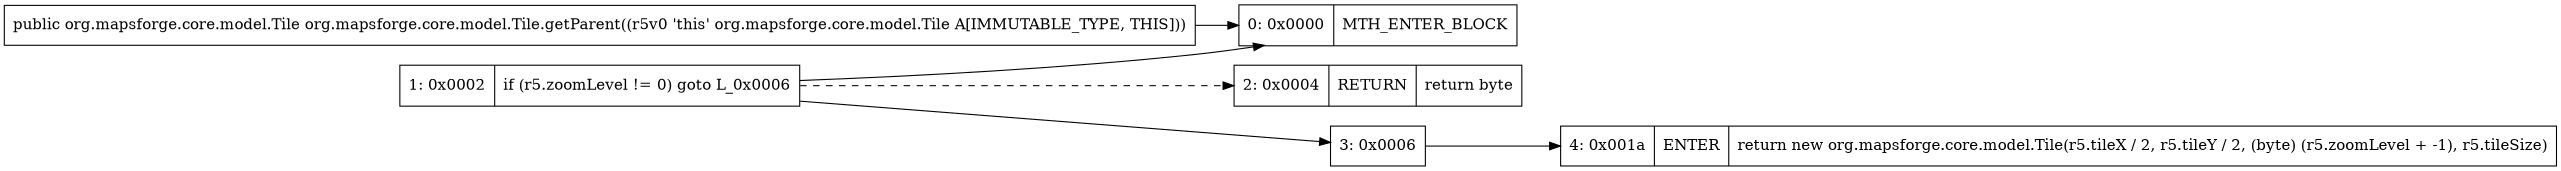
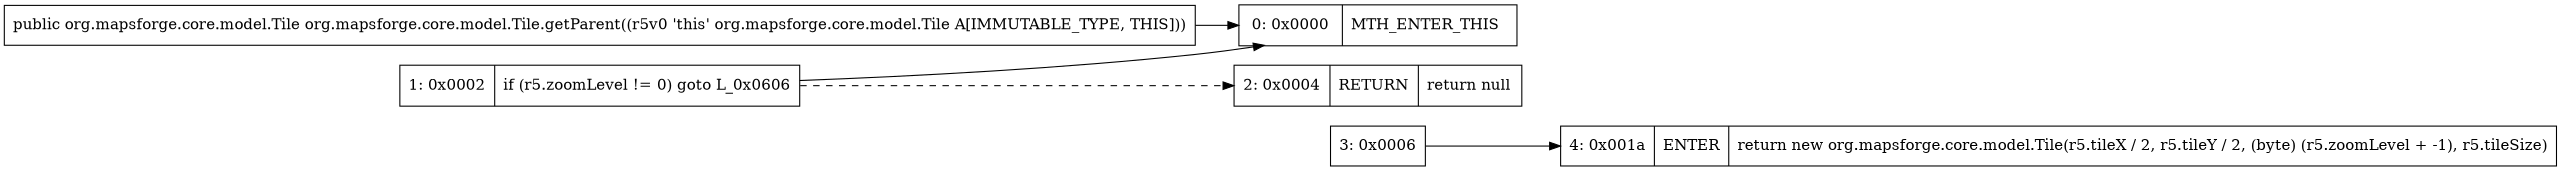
node "0: 0x0000": text "MTH_ENTER_BLOCK" -> "MTH_ENTER_THIS"
node "1: 0x0002": text "if (r5.zoomLevel != 0) goto L_0x0006" -> "if (r5.zoomLevel != 0) goto L_0x0606"
node "2: 0x0004": text "return byte" -> "return null"
edge "1: 0x0002" -> "3: 0x0006": removed
